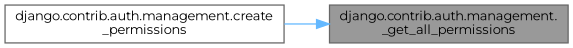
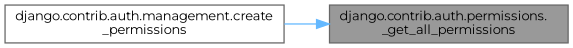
node "django.contrib.auth.management. _get_all_permissions": label "django.contrib.auth.management. _get_all_permissions" -> "django.contrib.auth.permissions. _get_all_permissions"
